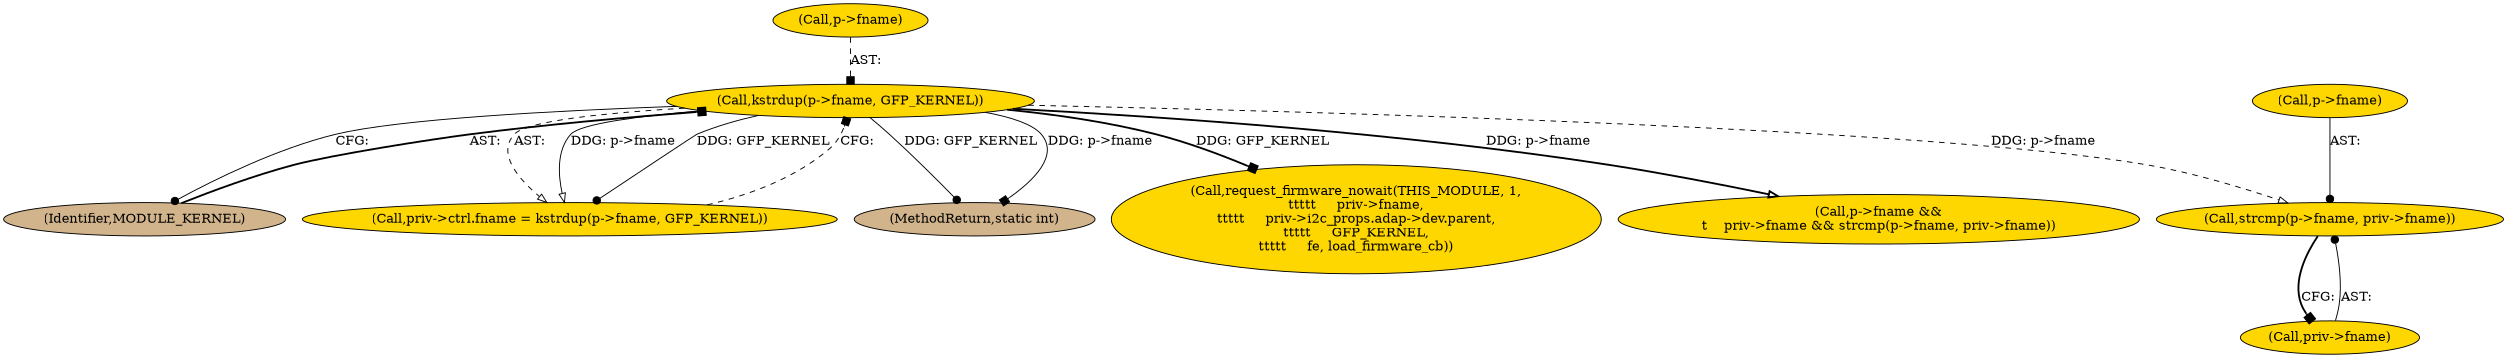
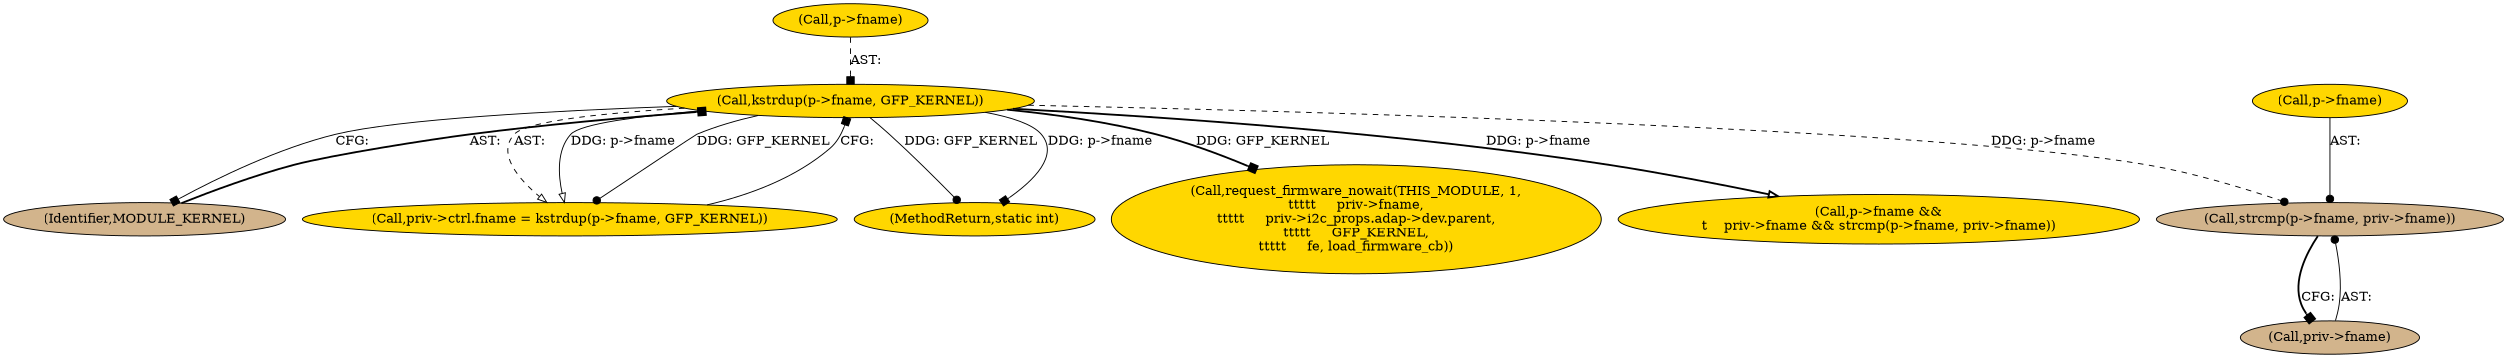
edge "(Call,kstrdup(p->fname, GFP_KERNEL))" -> "(Identifier,MODULE_KERNEL)": arrowhead dot -> box
edge "(Call,kstrdup(p->fname, GFP_KERNEL))" -> "(Call,strcmp(p->fname, priv->fname))": arrowhead onormal -> dot
edge "(Call,priv->ctrl.fname = kstrdup(p->fname, GFP_KERNEL))" -> "(Call,kstrdup(p->fname, GFP_KERNEL))": style dashed -> solid
node "(MethodReturn,static int)": fillcolor tan -> gold
node "(Call,strcmp(p->fname, priv->fname))": fillcolor gold -> tan
node "(Call,priv->fname)": fillcolor gold -> tan
